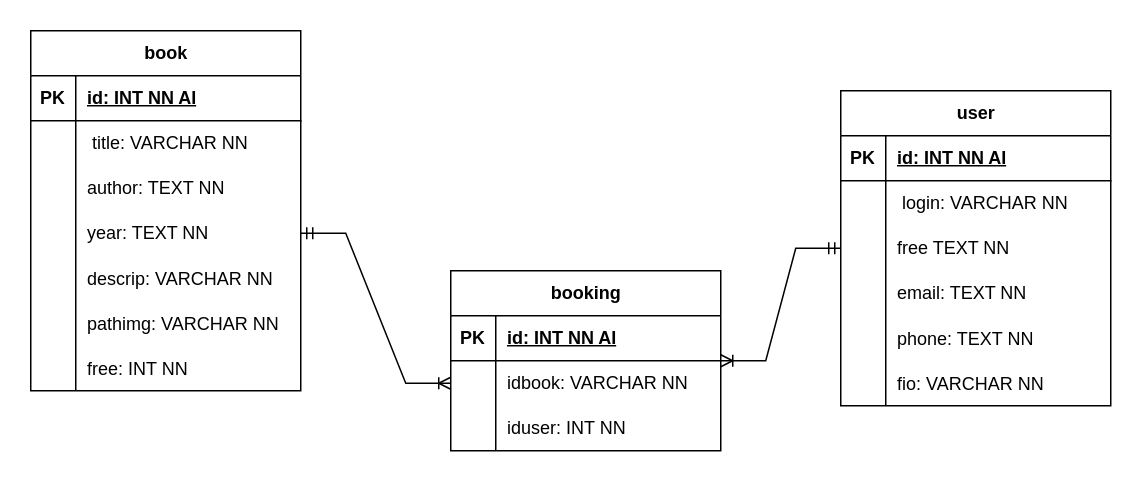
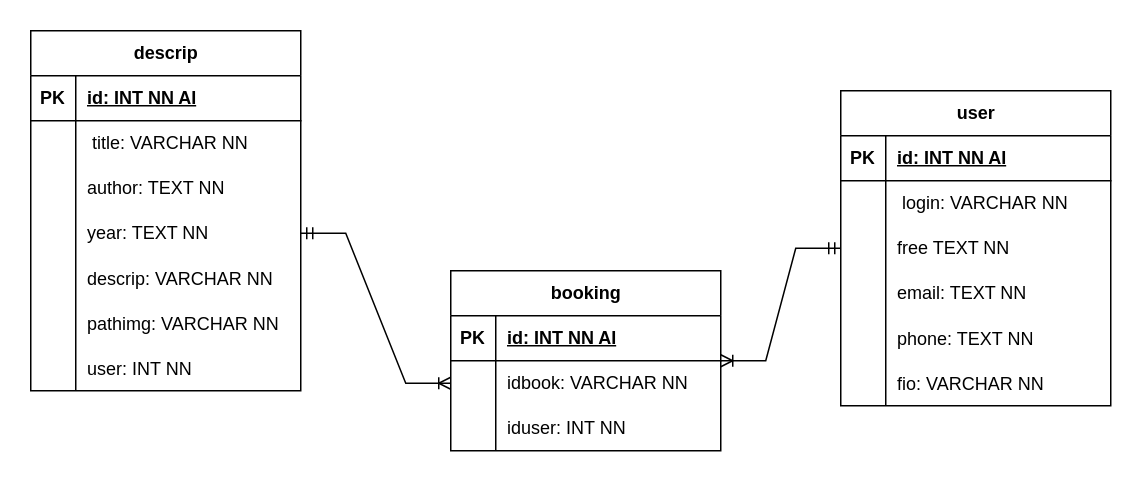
node "book": label "book" -> "descrip"
node "free: INT NN": label "free: INT NN" -> "user: INT NN"
